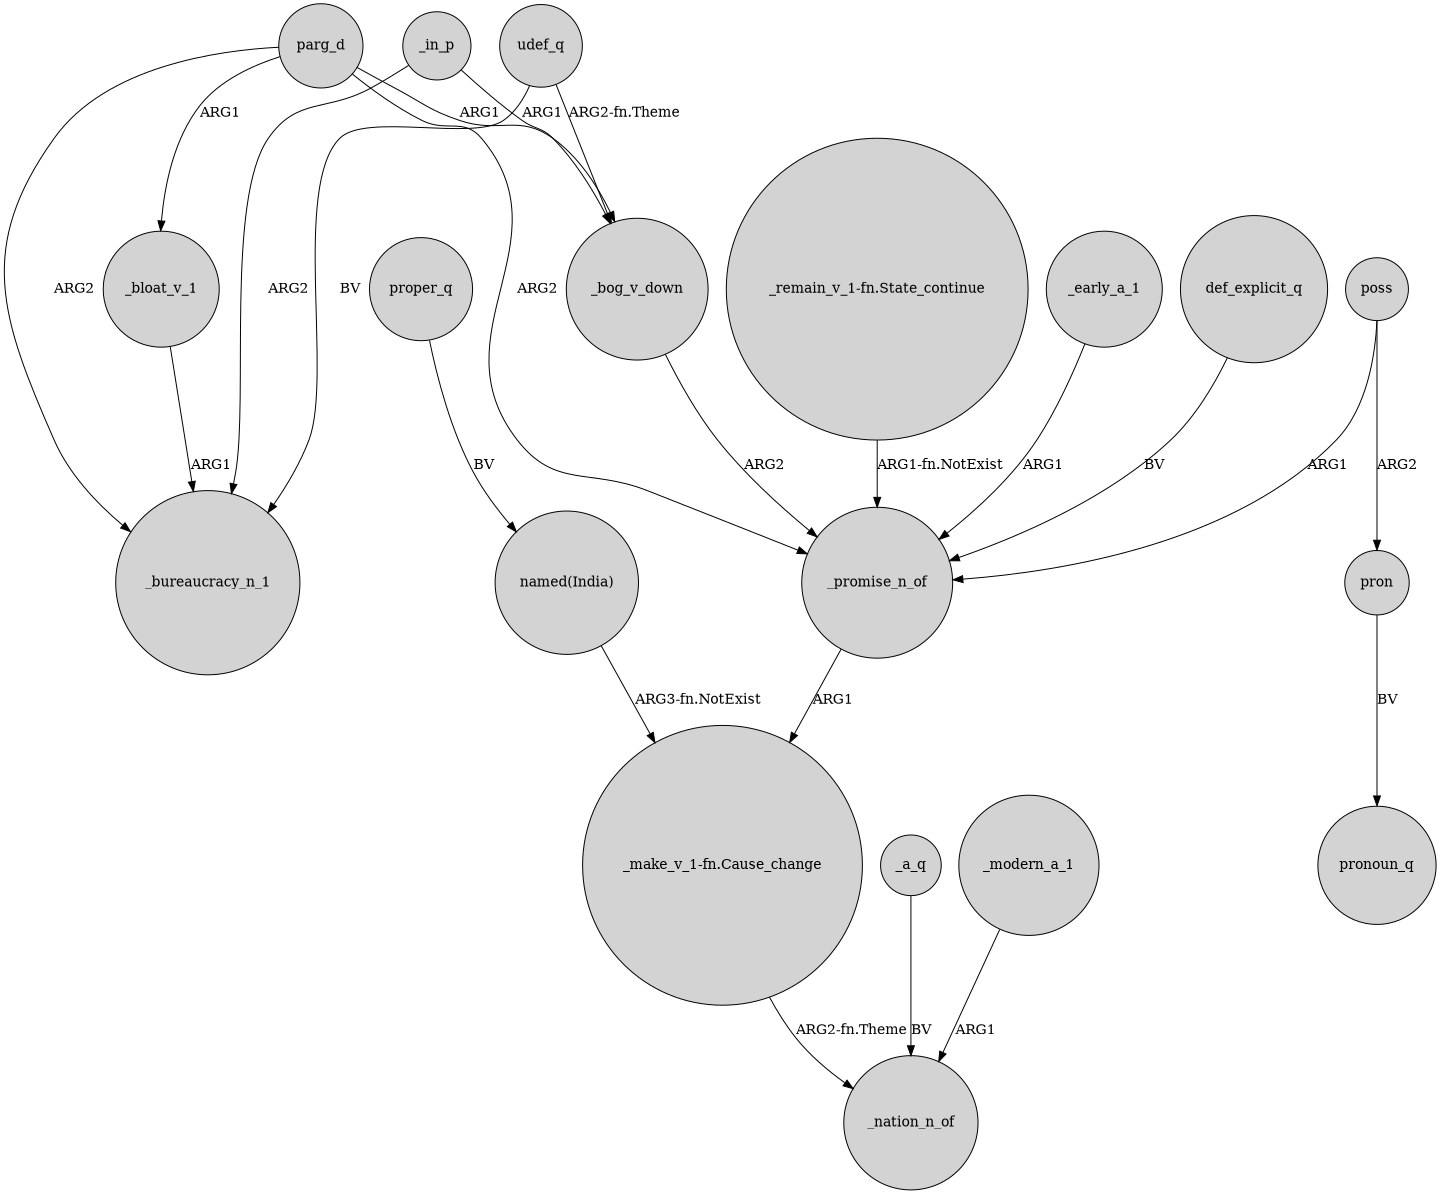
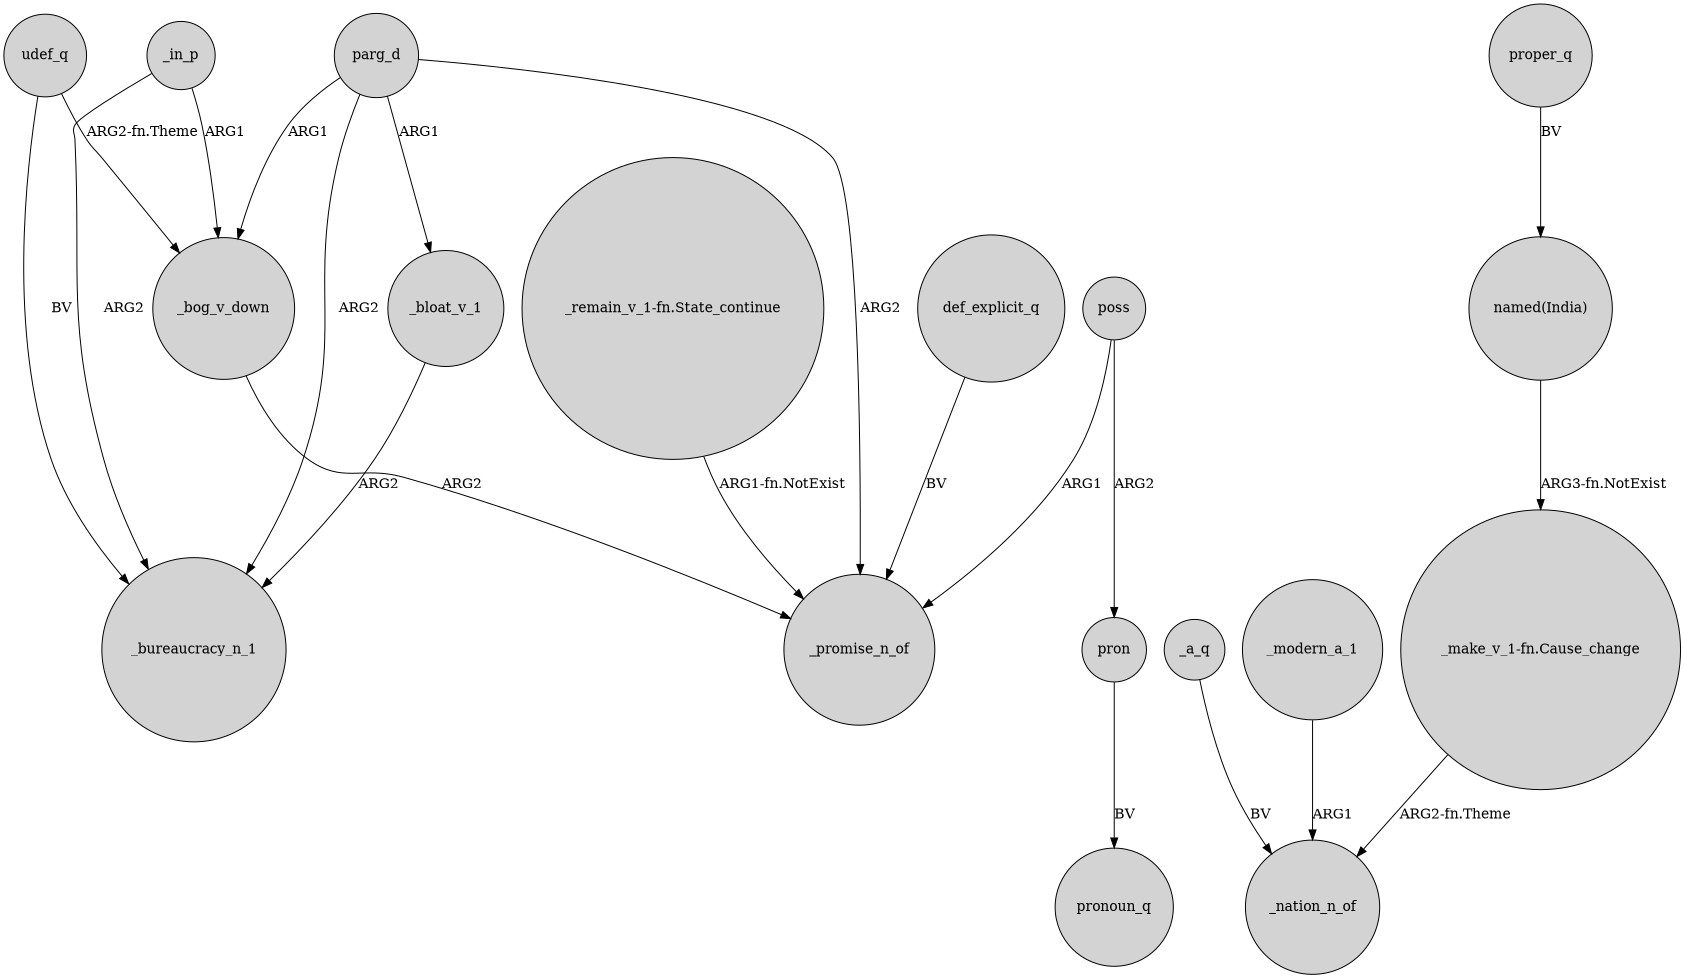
node "_early_a_1": removed
edge "_bloat_v_1" -> "_bureaucracy_n_1": label "ARG1" -> "ARG2"
edge "_promise_n_of" -> "_make_v_1-fn.Cause_change": removed, label "ARG1"
